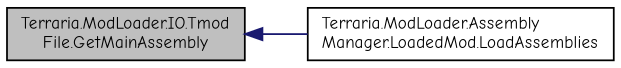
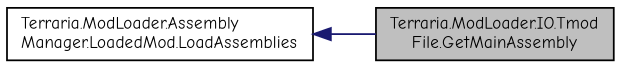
edge "Terraria.ModLoader.Assembly Manager.LoadedMod.LoadAssemblies" -> "Terraria.ModLoader.IO.Tmod File.GetMainAssembly": reversed
